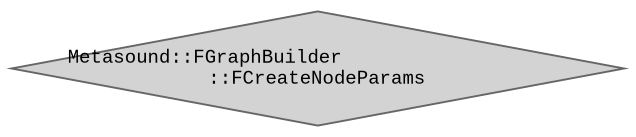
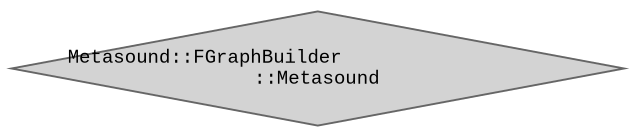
node "Metasound::FGraphBuilder ::FCreateNodeParams": label "Metasound::FGraphBuilder ::FCreateNodeParams" -> "Metasound::FGraphBuilder ::Metasound"
